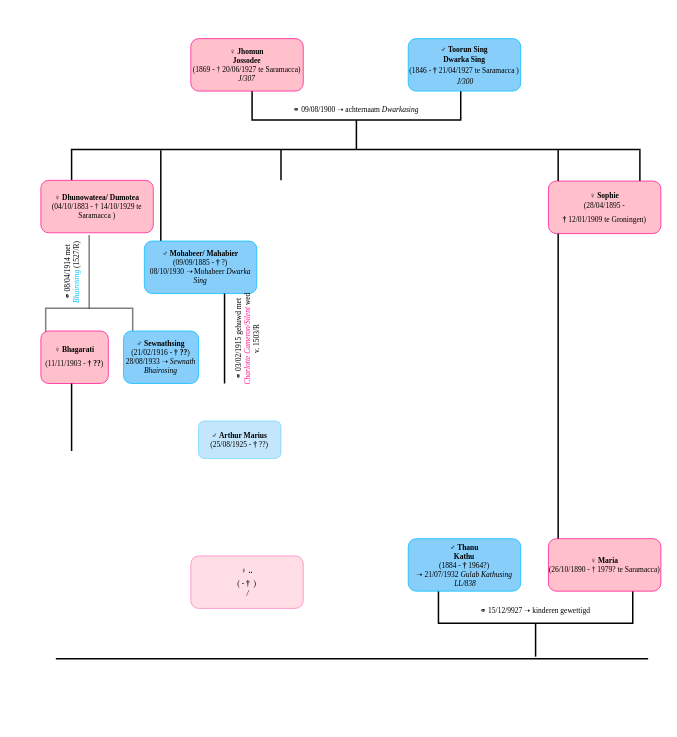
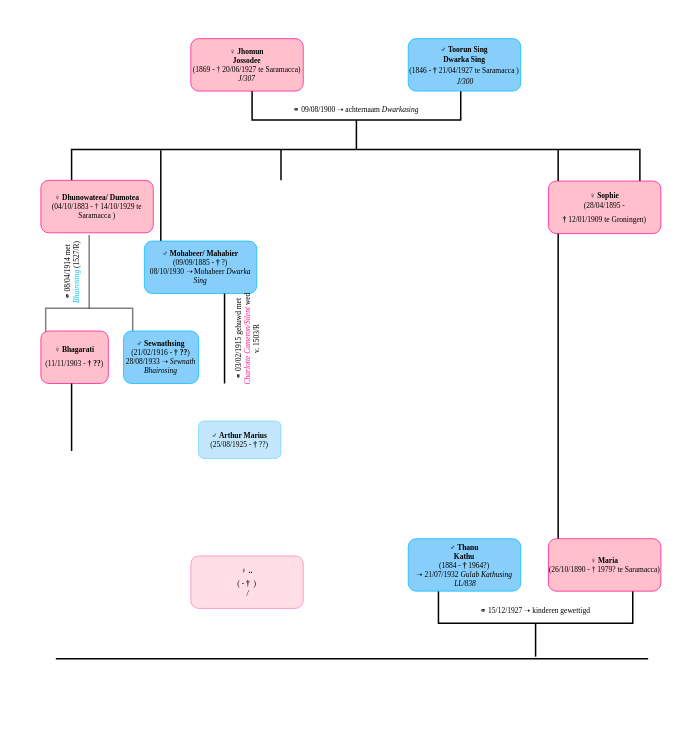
node "⚭ 15/12/9927 ➝ kinderen gewettigd": label "⚭ 15/12/9927 ➝ kinderen gewettigd" -> "⚭ 15/12/1927 ➝ kinderen gewettigd"
